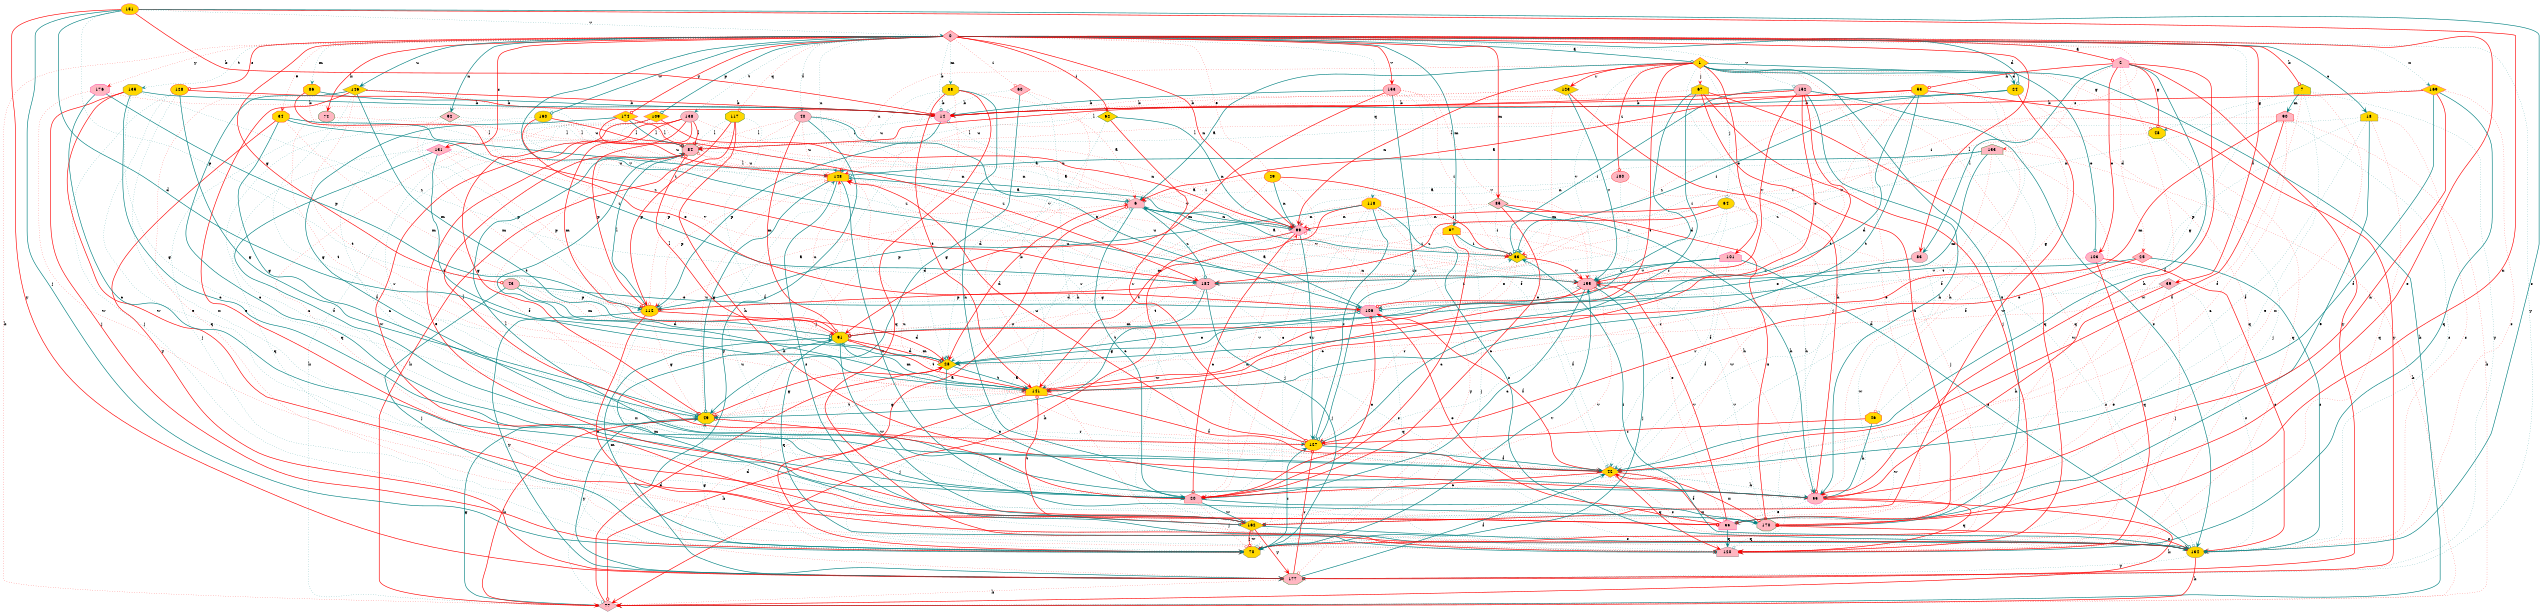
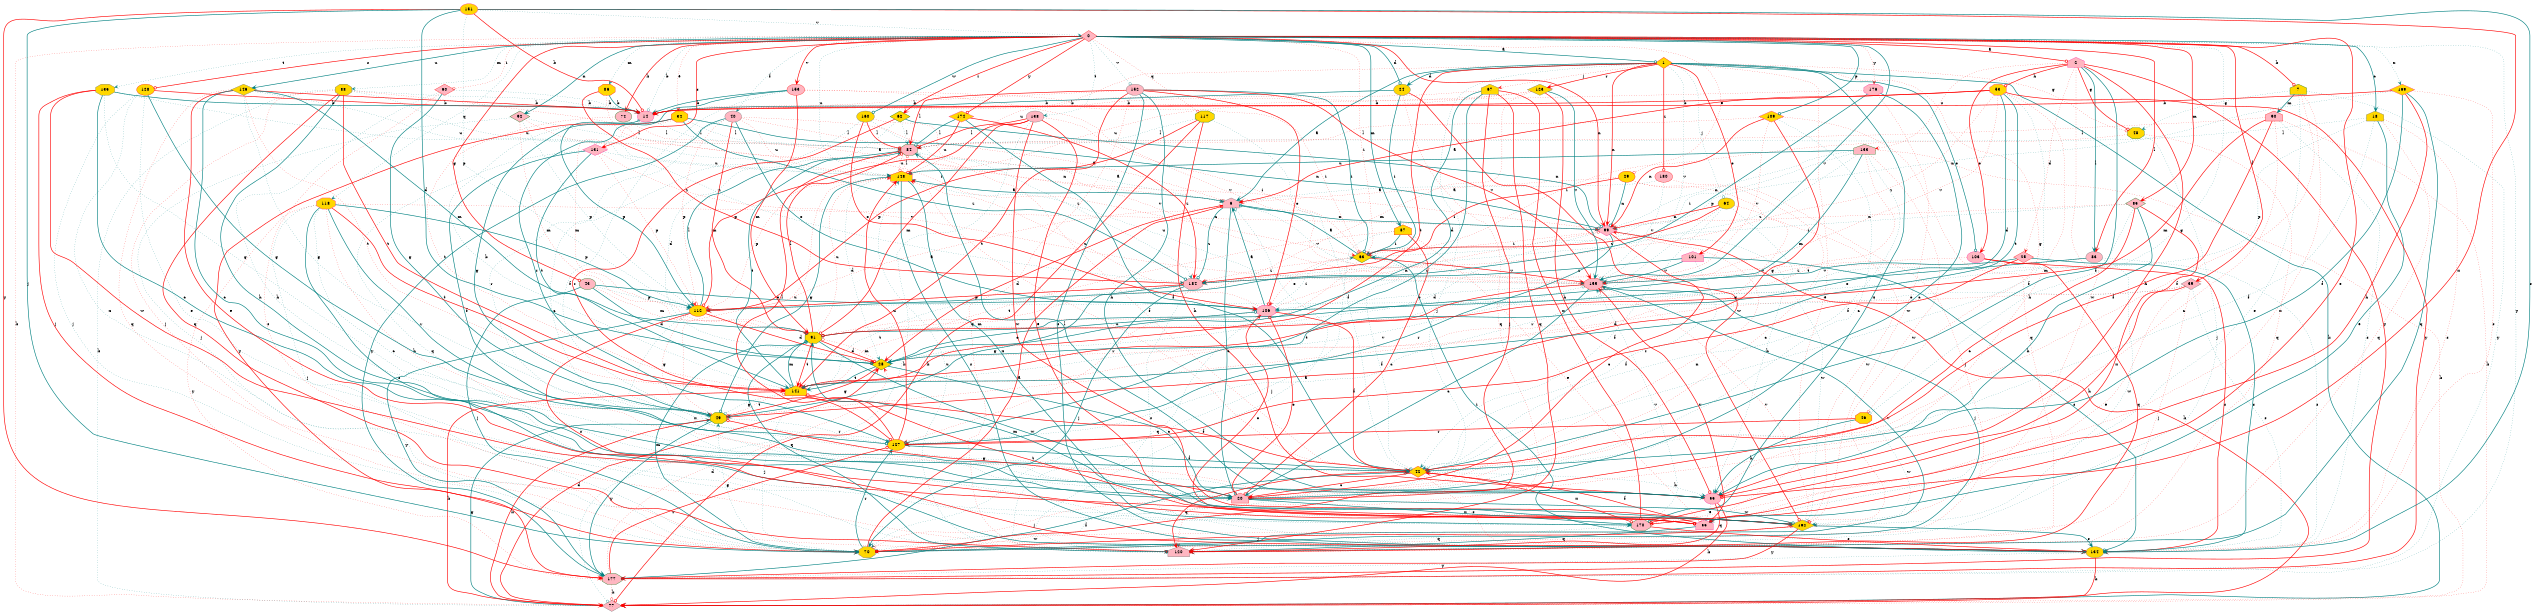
edge "109" -> "127": removed, label "r"
